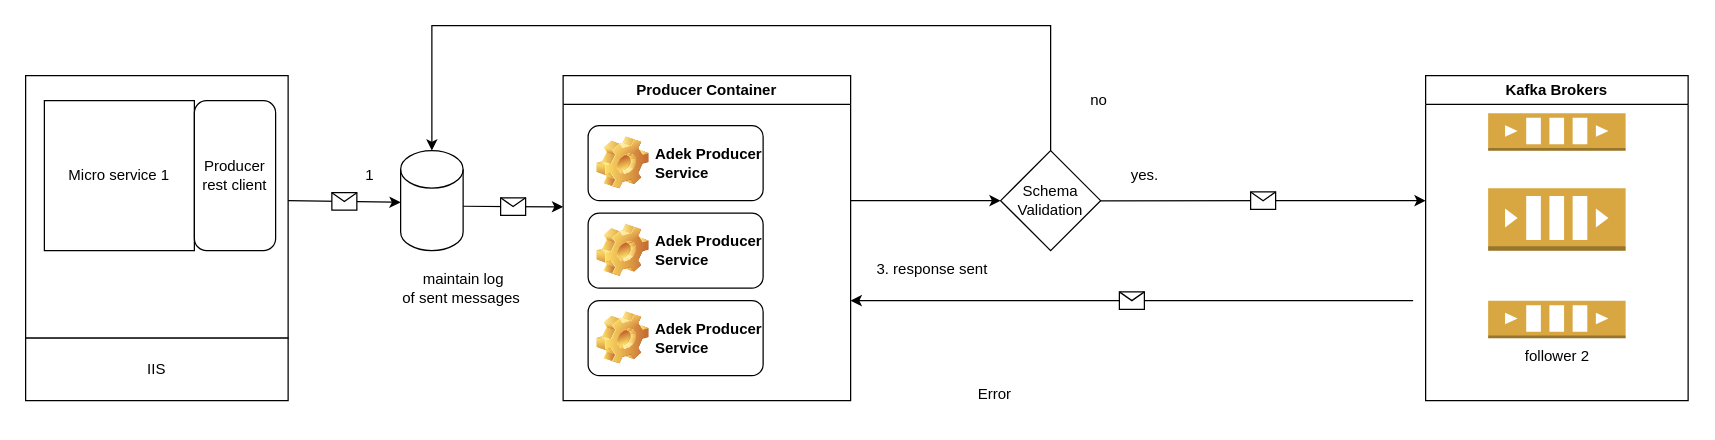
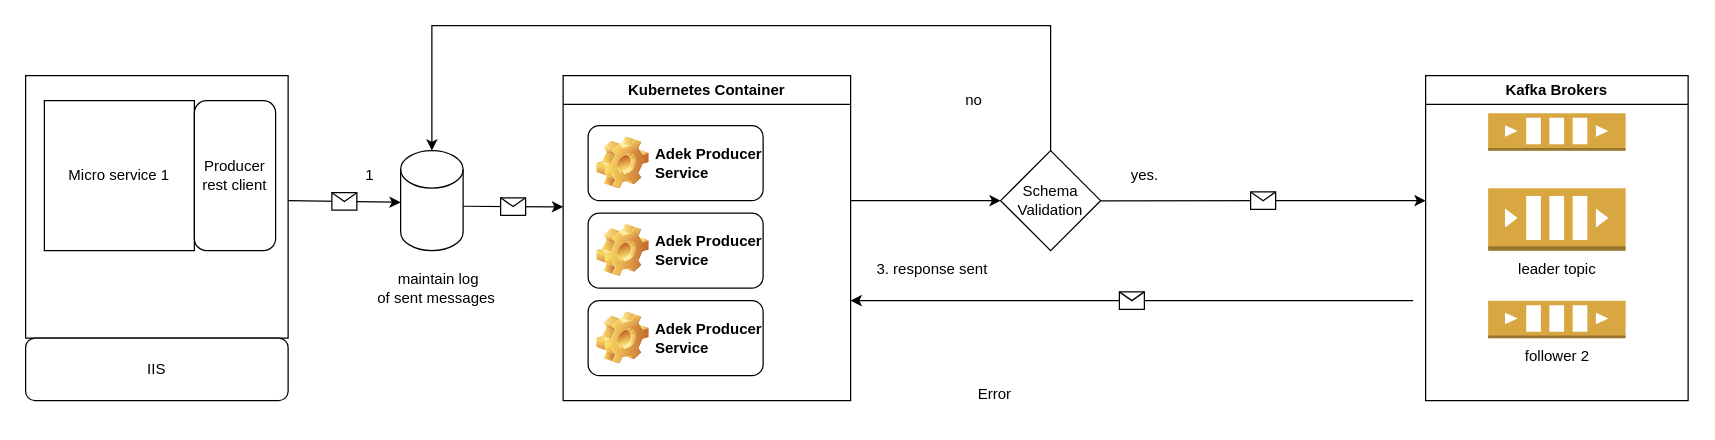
node "Producer Container": label "Producer Container" -> "Kubernetes Container"
node "no": moved (1101, 101) -> (976, 101)
node "leader topic": added
node "maintain log of sent messages": moved (463, 288) -> (438, 288)
node "IIS": shape rectangle -> rounded rectangle
